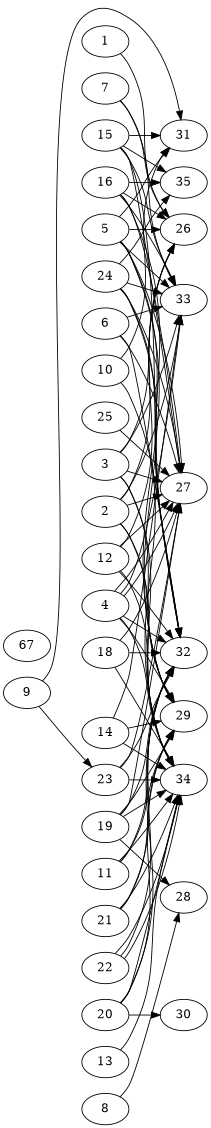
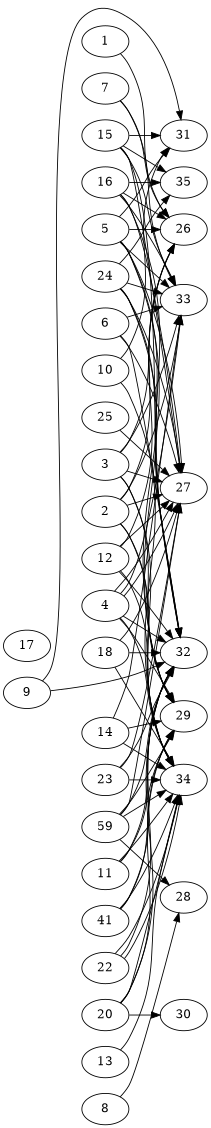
node "67": label "67" -> "17"
edge "9" -> "23": now "9" -> "32"
node "19": label "19" -> "59"
node "21": label "21" -> "41"
